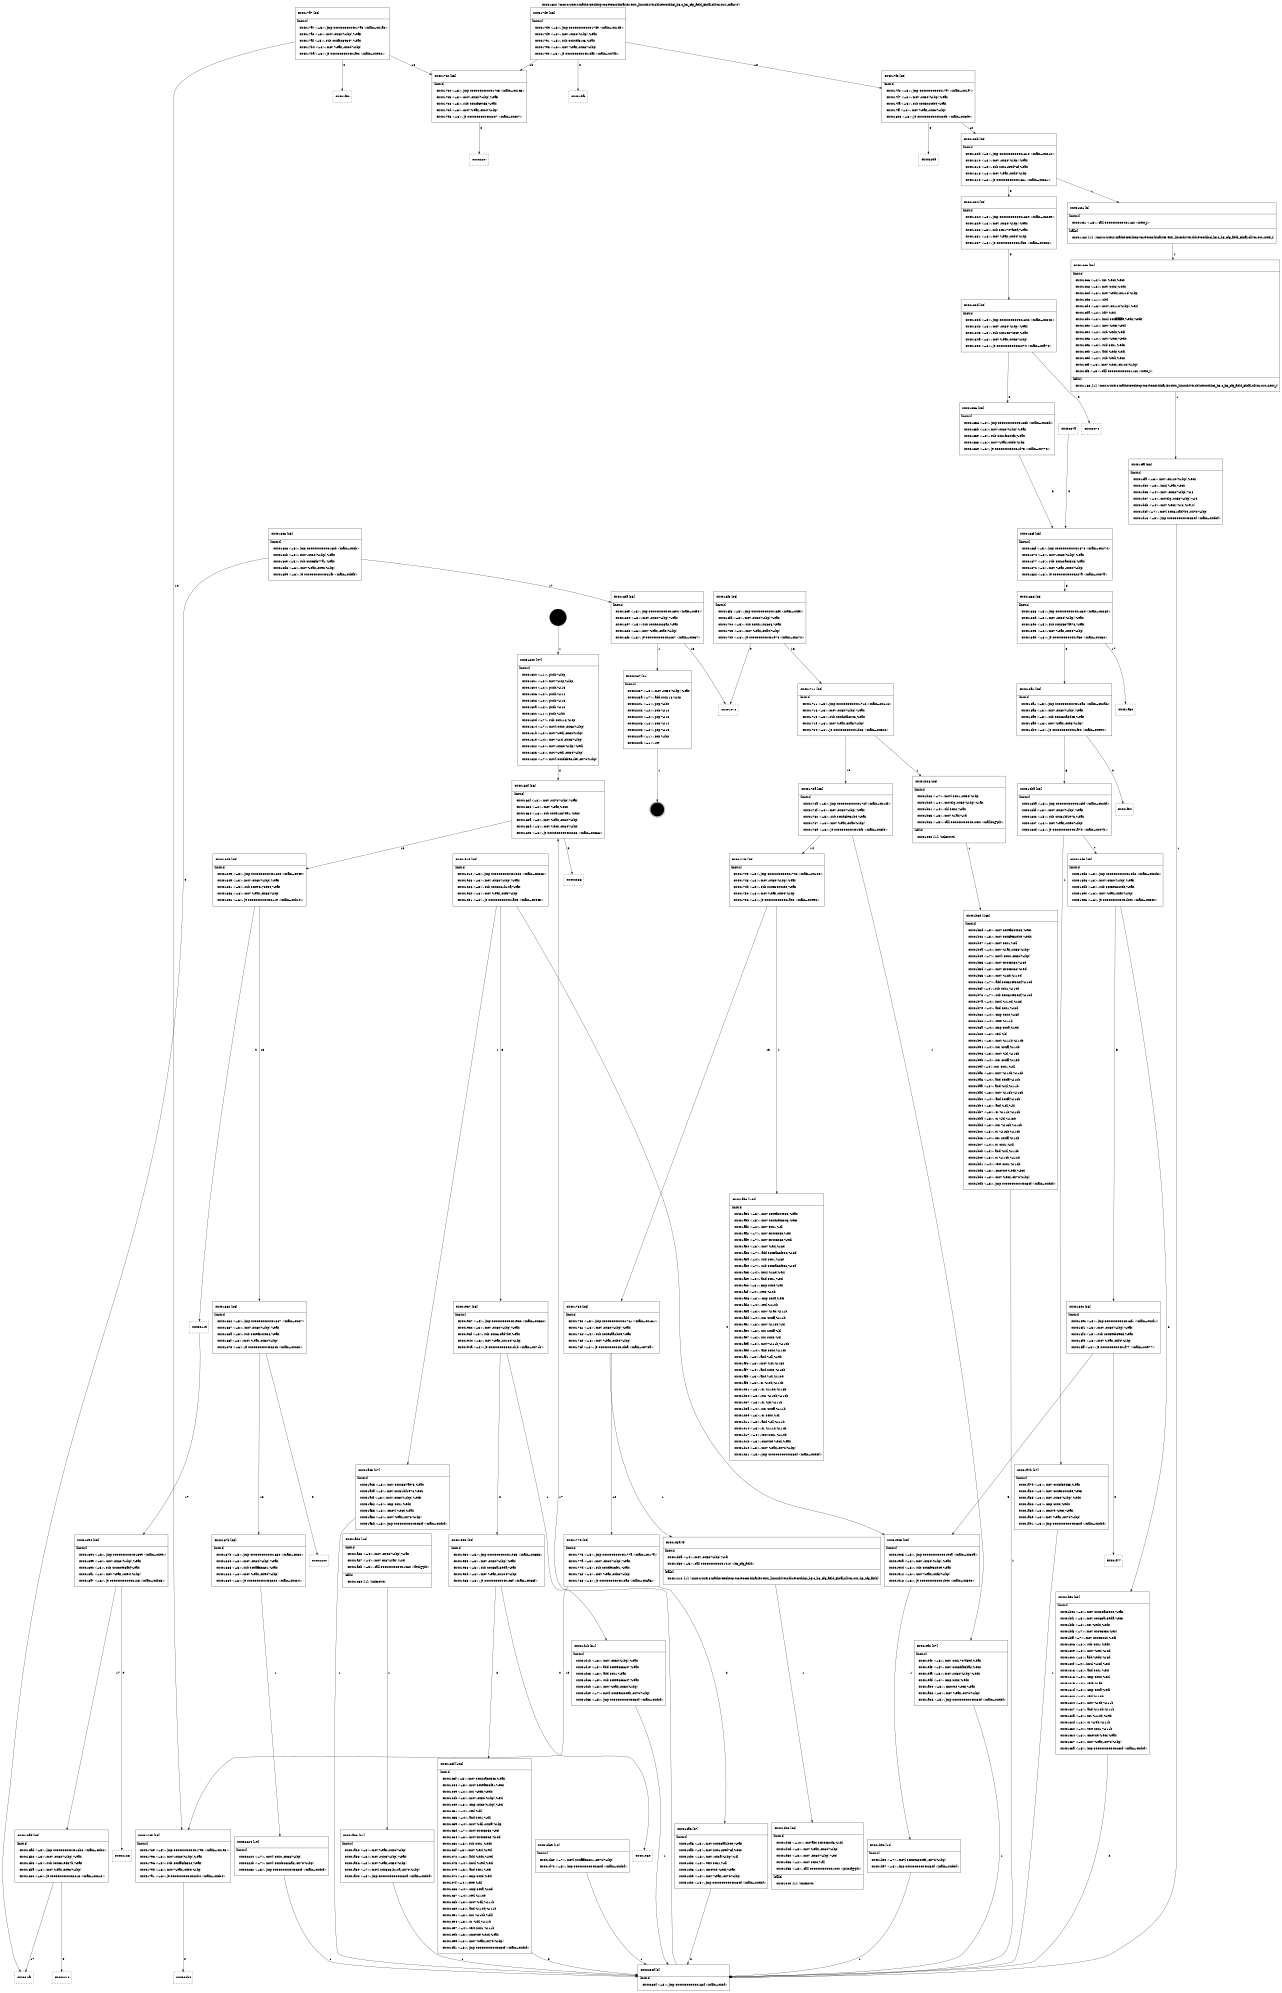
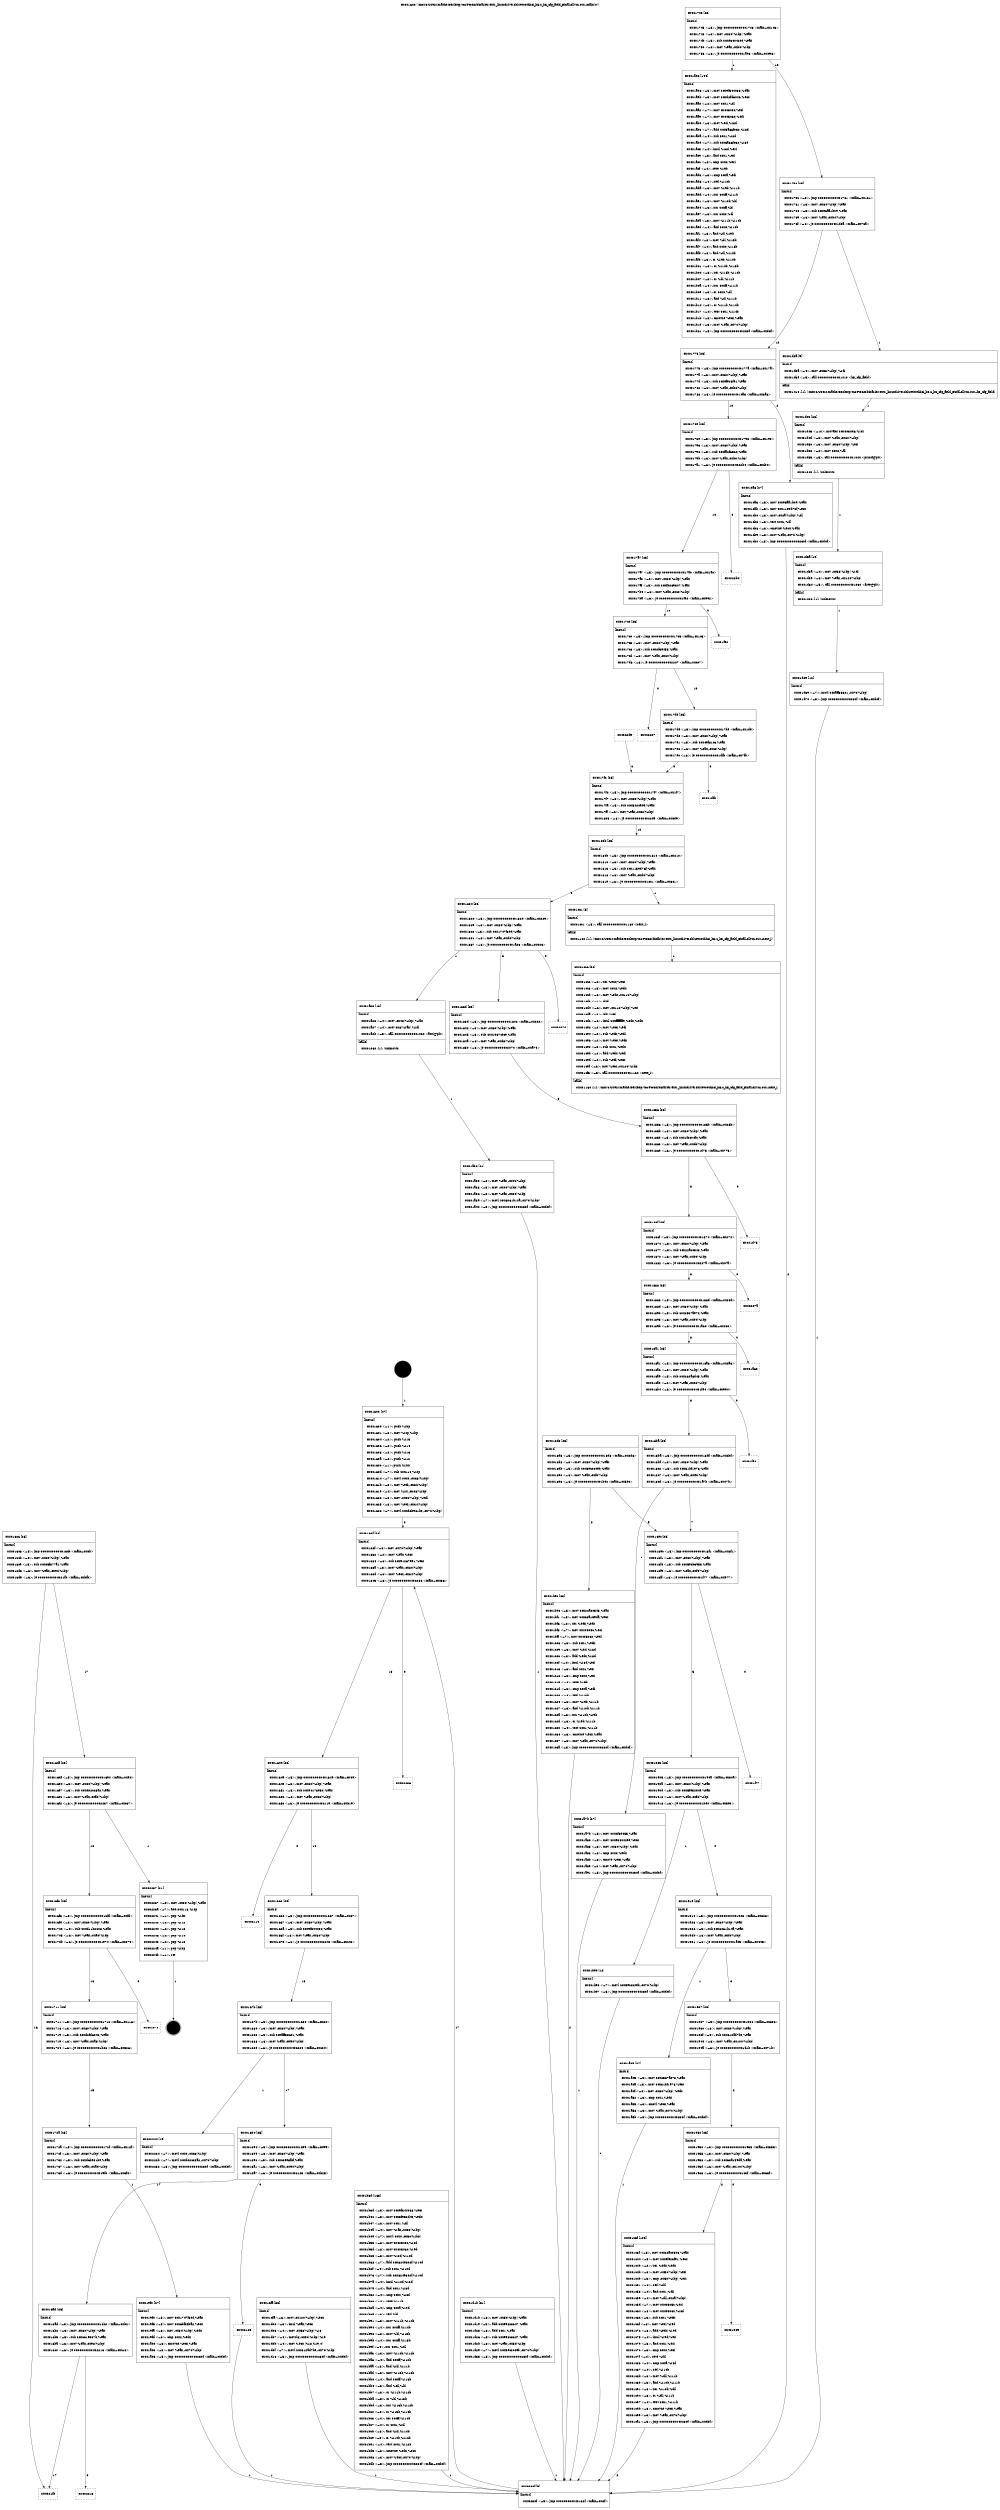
edge "0x4017d9 [25]" -> "0x4017c0 [25]": reversed
edge "0x4017d9 [25]" -> "0x4017f2 [25]": label " 10" -> " 0"
edge "0x4017f2 [25]" -> "0x4022d9": reversed
edge "0x40183d [25]" -> "0x402074": now "0x401824 [25]" -> "0x402074"
edge "0x401cc6 [52]" -> "0x401cfa [33]": removed, label "1"
edge "0x40227a" -> "0x40186f [25]": reversed
node "0x401d5a [15]": added
edge "0x401888 [25]" -> "0x401a60": label " 17" -> " 0"
edge "0x4016df [25]" -> "0x401e74": now "0x4016df [25]" -> "0x4016f8 [25]"
node "0x401b26 [23]": removed
edge "0x40172a [25]" -> "0x401743 [25]": removed, label "14"
edge "0x4018ba [25]" -> "0x4018d3 [25]": now "0x4018ba [25]" -> "0x4018ec [25]"
edge "0x4016c6 [25]" -> "0x4021fb": label " 0" -> " 16"
edge "0x4017a7 [25]" -> "0x40178e [25]": reversed
edge "0x401824 [25]" -> "0x401a23 [13]": added, label "1"
node "0x401d75": added
edge "0x40191e [25]" -> "0x401905 [25]": reversed
edge "0x402119" -> "0x401694 [25]": now "0x40167b [25]" -> "0x401694 [25]"
edge "0x401937 [25]" -> "0x401d1b [31]": removed, label "1"
node "0x40224c": removed
edge "0x402224 [19]" -> "0x40230f [5]": now "0x402125" -> "0x40230f [5]"
